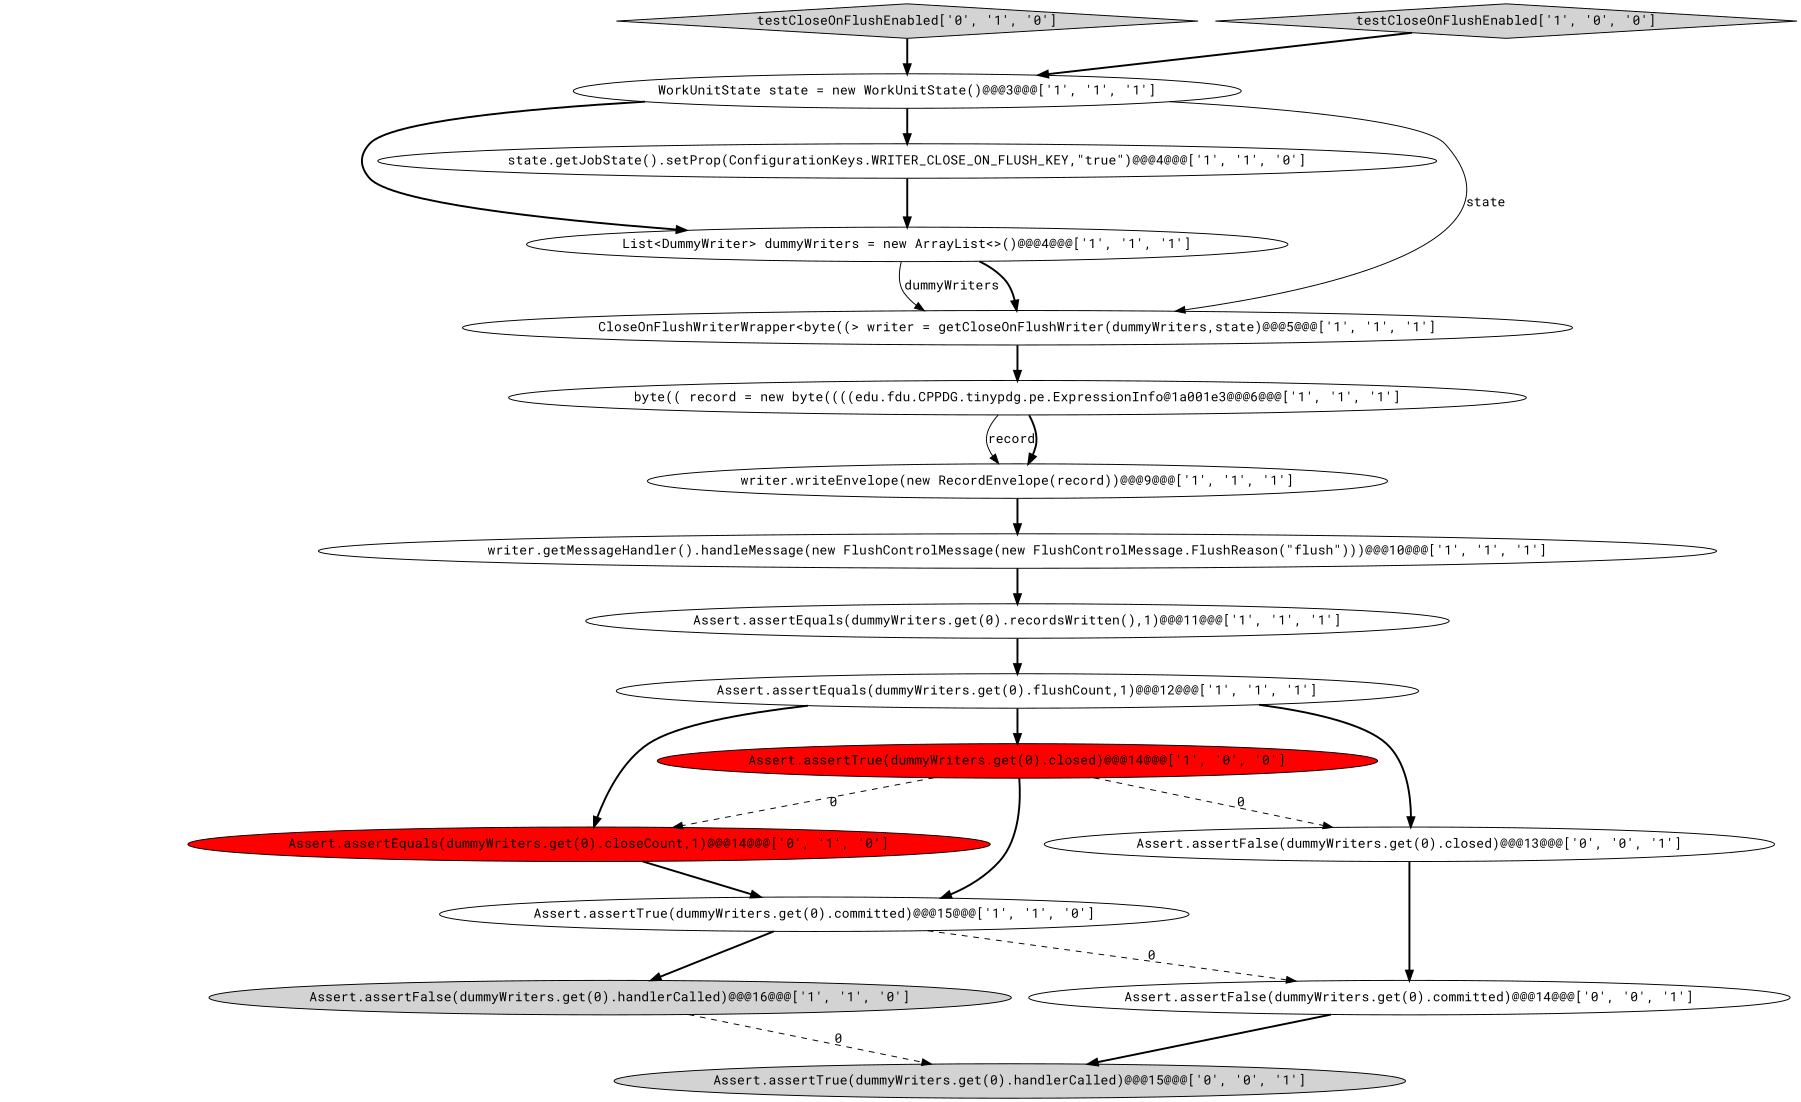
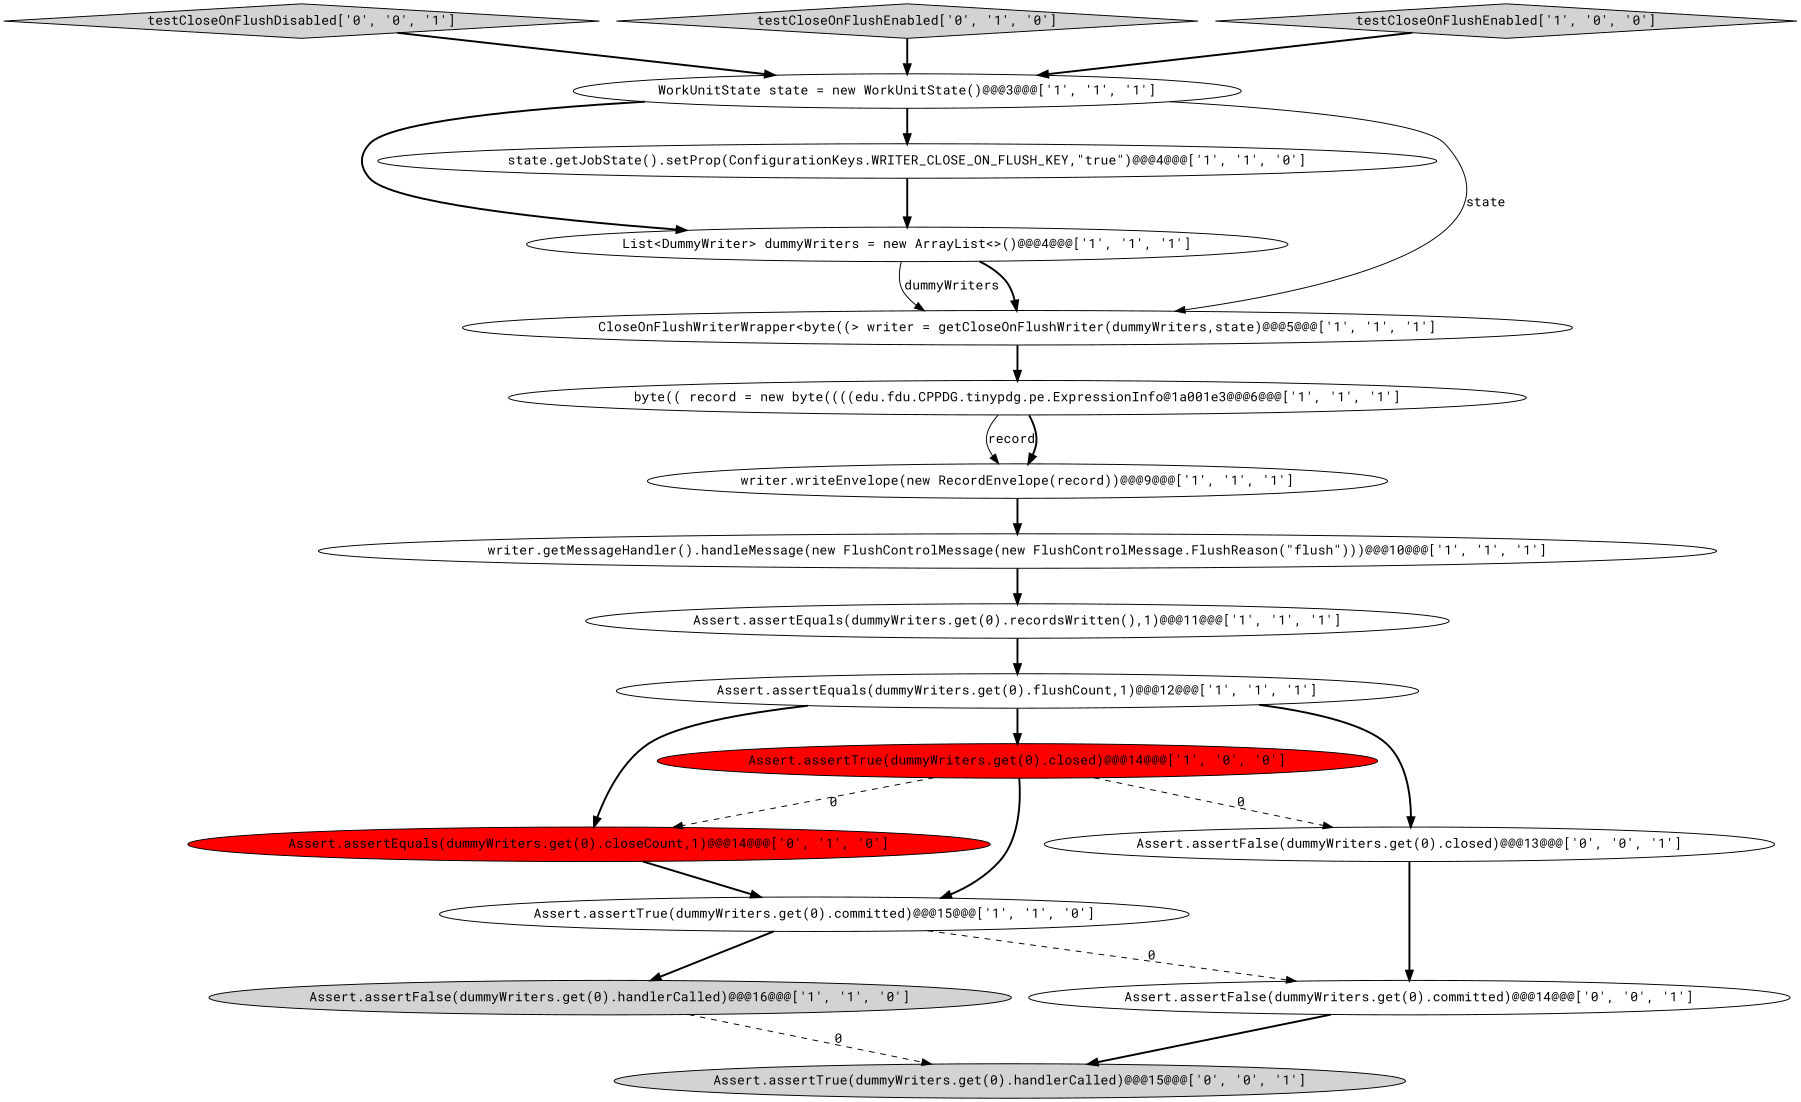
node "testCloseOnFlushDisabled['0', '0', '1']": added
